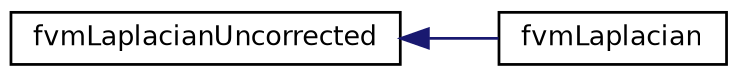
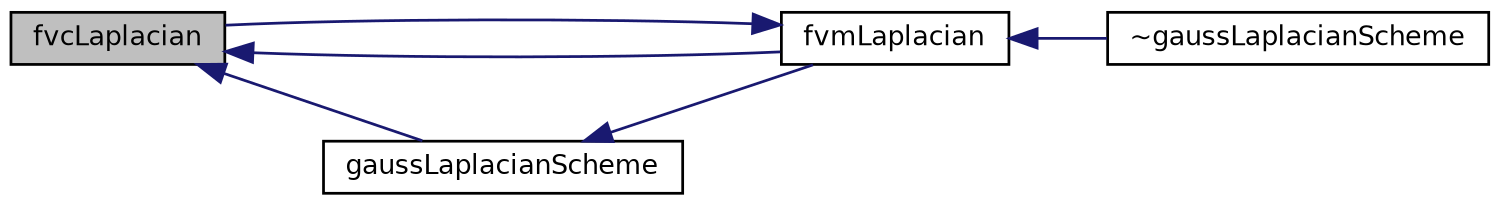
node "fvcLaplacian": added
node "fvmLaplacianUncorrected": label "fvmLaplacianUncorrected" -> "gaussLaplacianScheme"
node "~gaussLaplacianScheme": added
